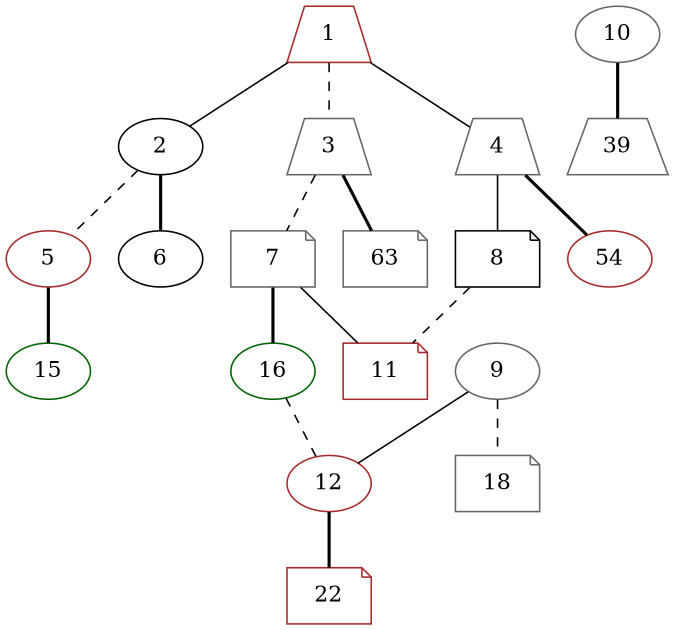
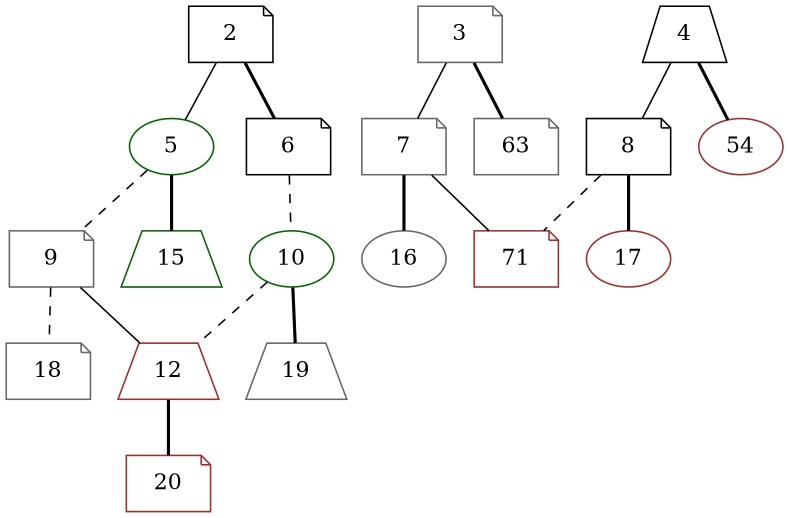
node "1": removed
node "10": color gray40 -> darkgreen
node "2": shape ellipse -> note
node "3": shape trapezium -> note
node "4": color gray40 -> black
node "39": label "39" -> "19"
edge "5" -- "9": added
edge "2" -- "5": style dashed -> solid
edge "6" -- "10": added
edge "3" -- "7": style dashed -> solid
node "5": color brown -> darkgreen
node "6": shape ellipse -> note
node "17": added
node "15": shape ellipse -> trapezium
node "16": color darkgreen -> gray40
node "11": label "11" -> "71"
node "9": shape ellipse -> note
edge "16" -- "12": now "10" -- "12"
node "12": shape ellipse -> trapezium
node "22": label "22" -> "20"
